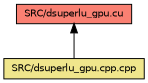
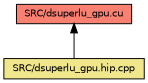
node "SRC/dsuperlu_gpu.cpp.cpp": label "SRC/dsuperlu_gpu.cpp.cpp" -> "SRC/dsuperlu_gpu.hip.cpp"
